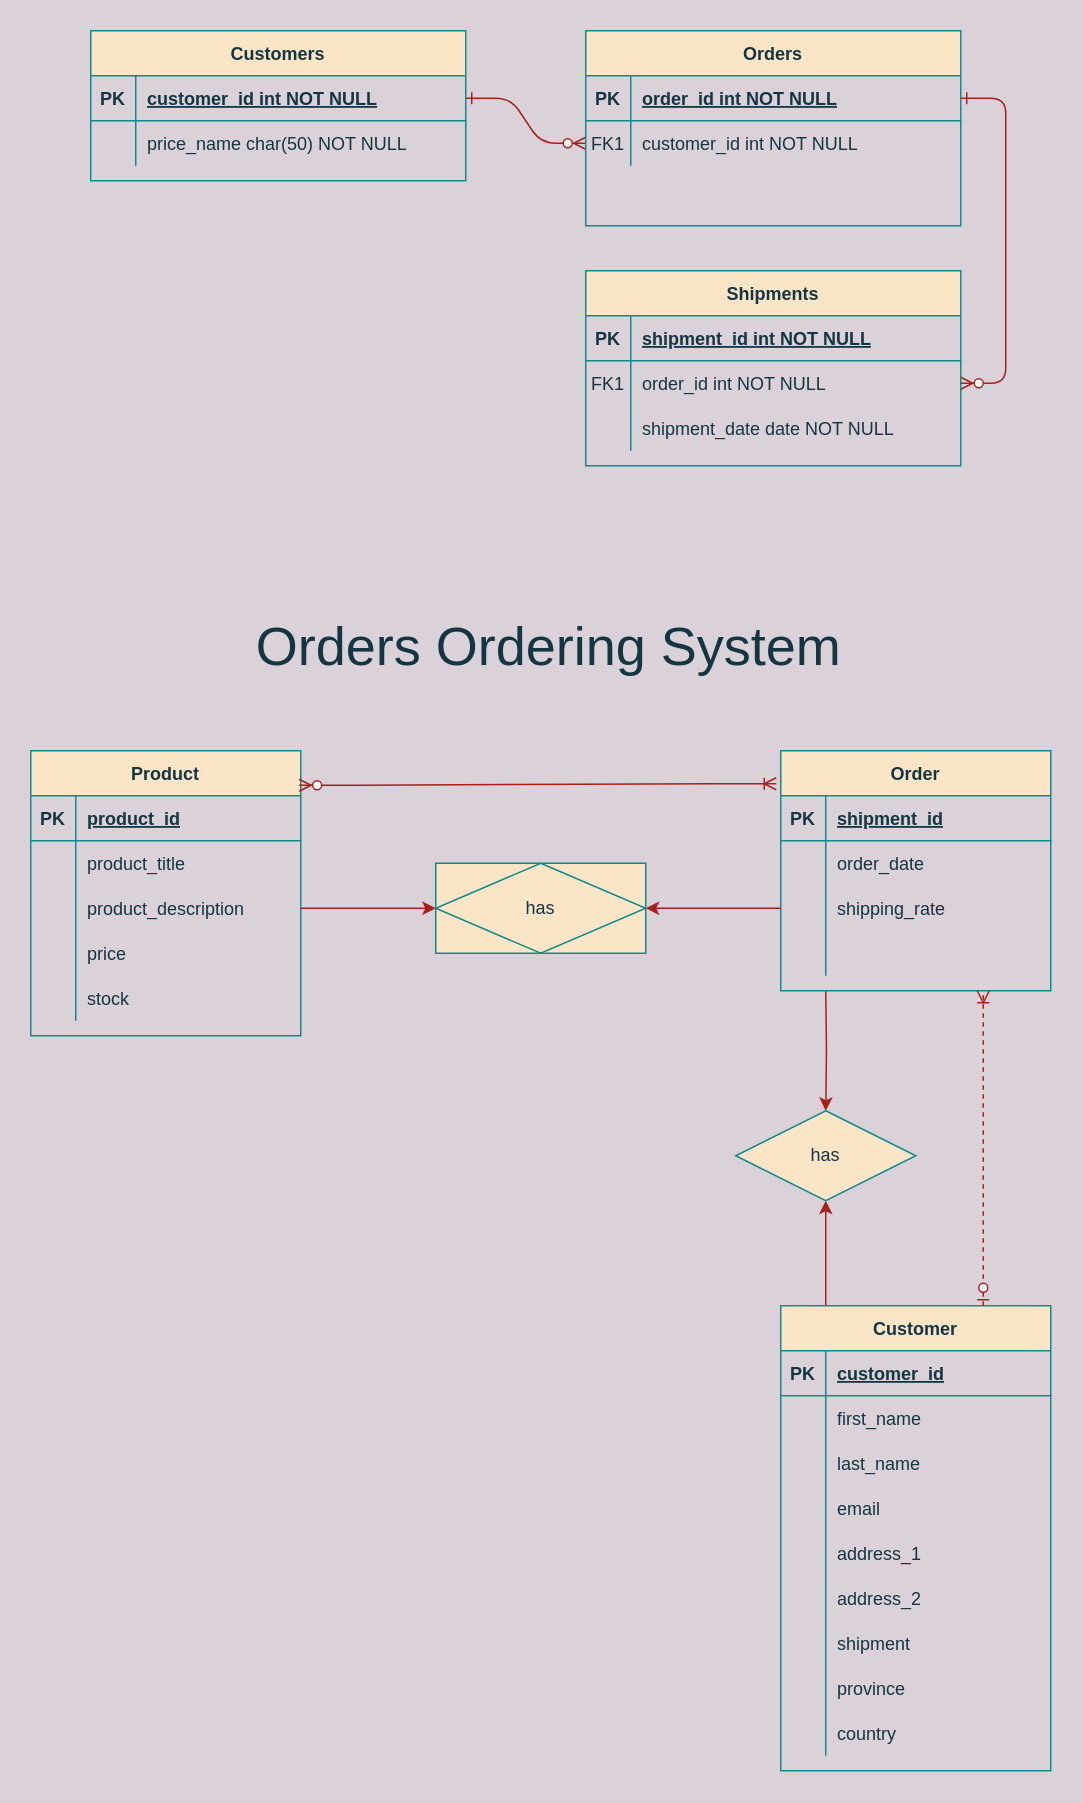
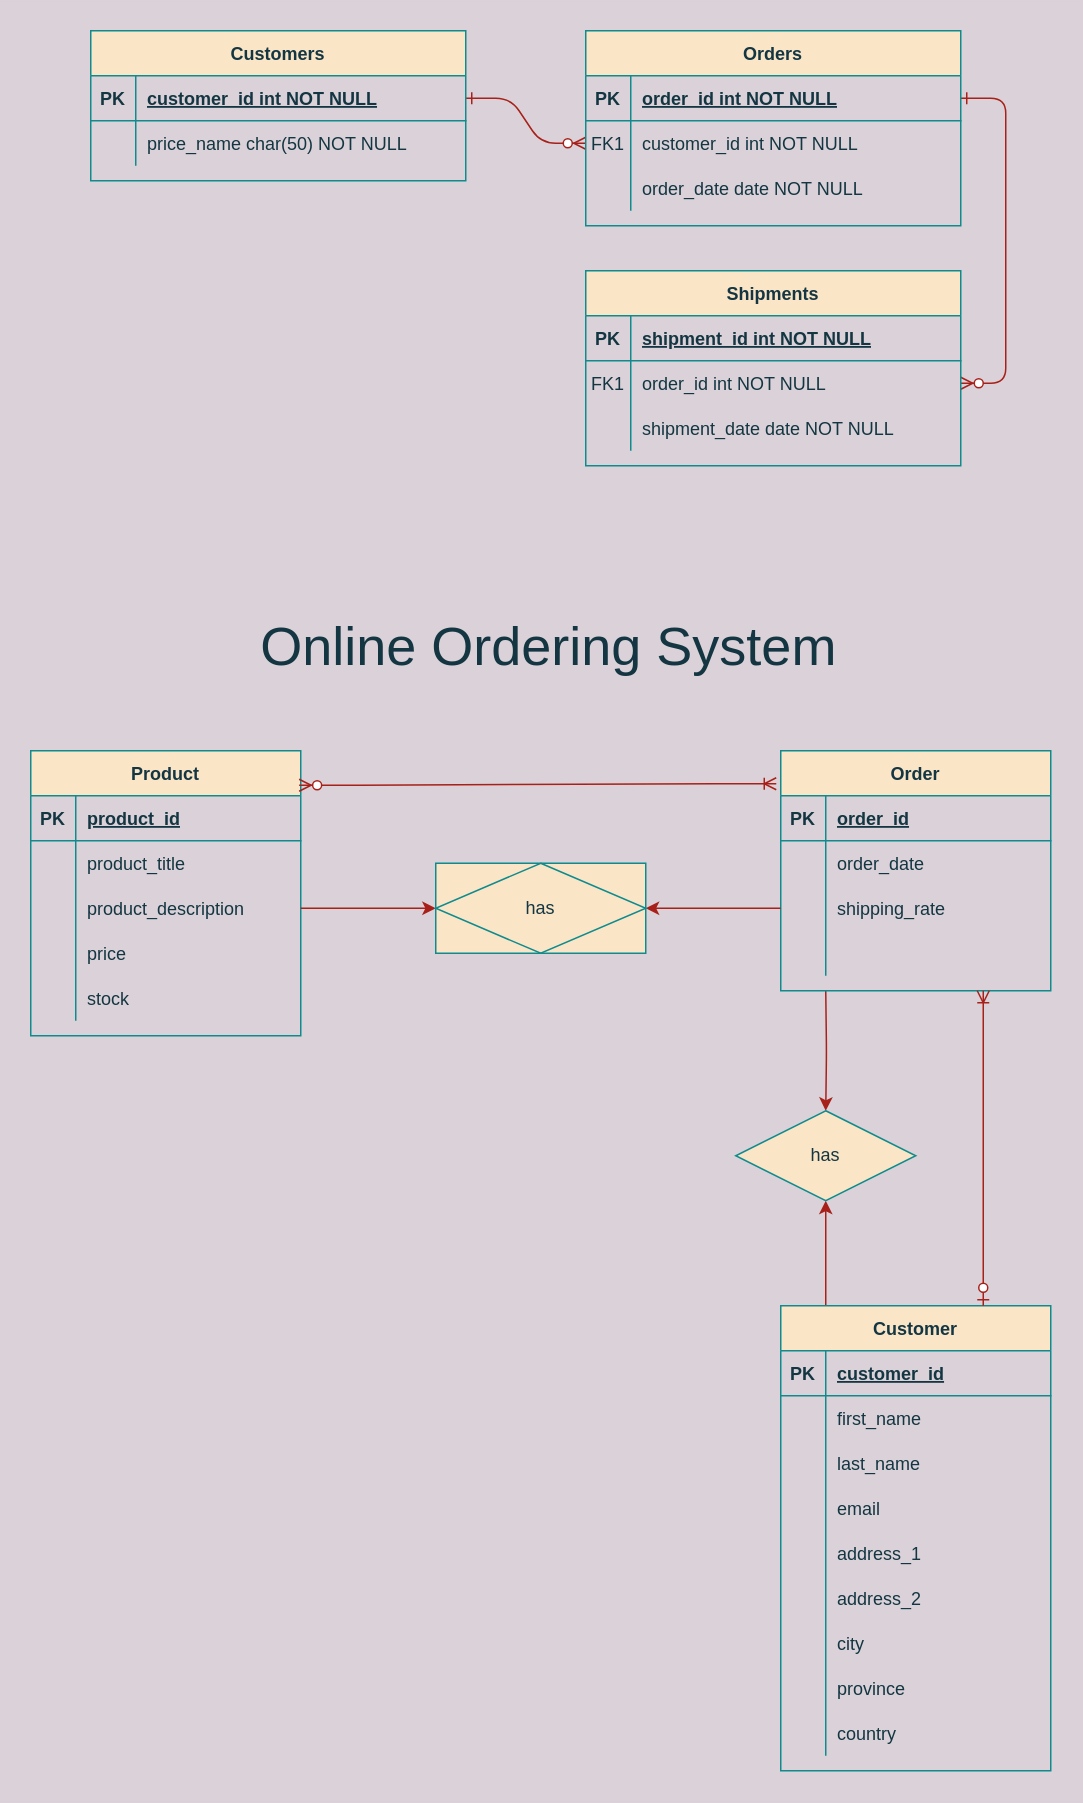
node "order_date date NOT NULL": added
node "Orders Ordering System": label "Orders Ordering System" -> "Online Ordering System"
node "shipment_id": label "shipment_id" -> "order_id"
edge "Order" -- "Customer": style dashed -> solid
node "shipment": label "shipment" -> "city"
